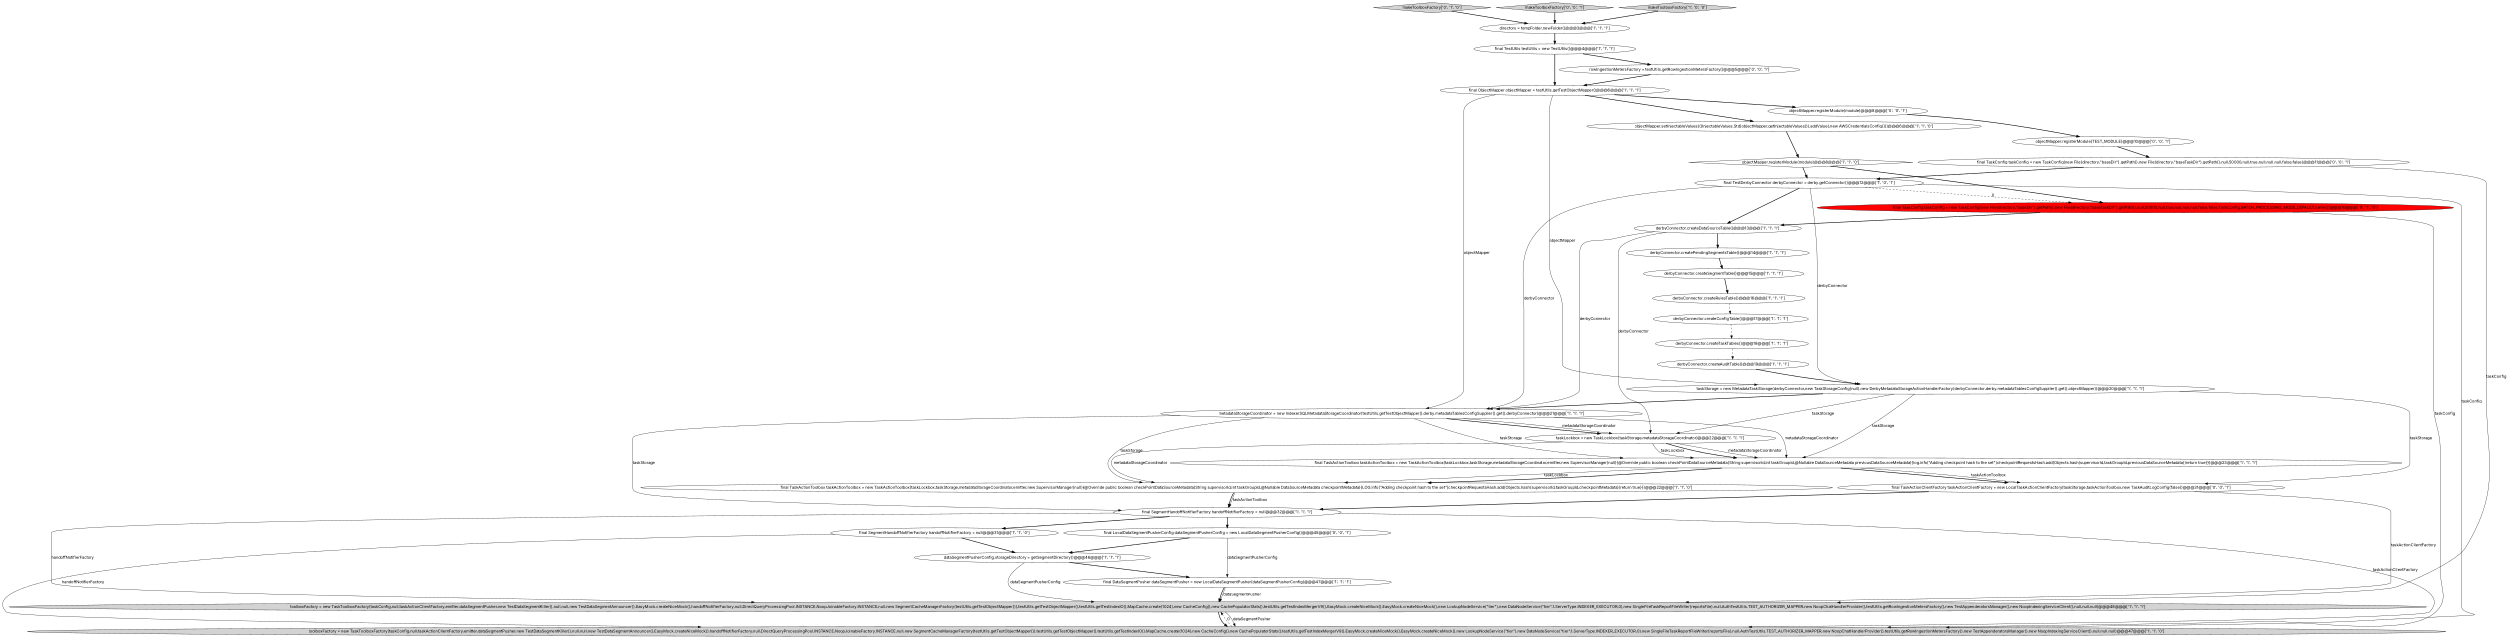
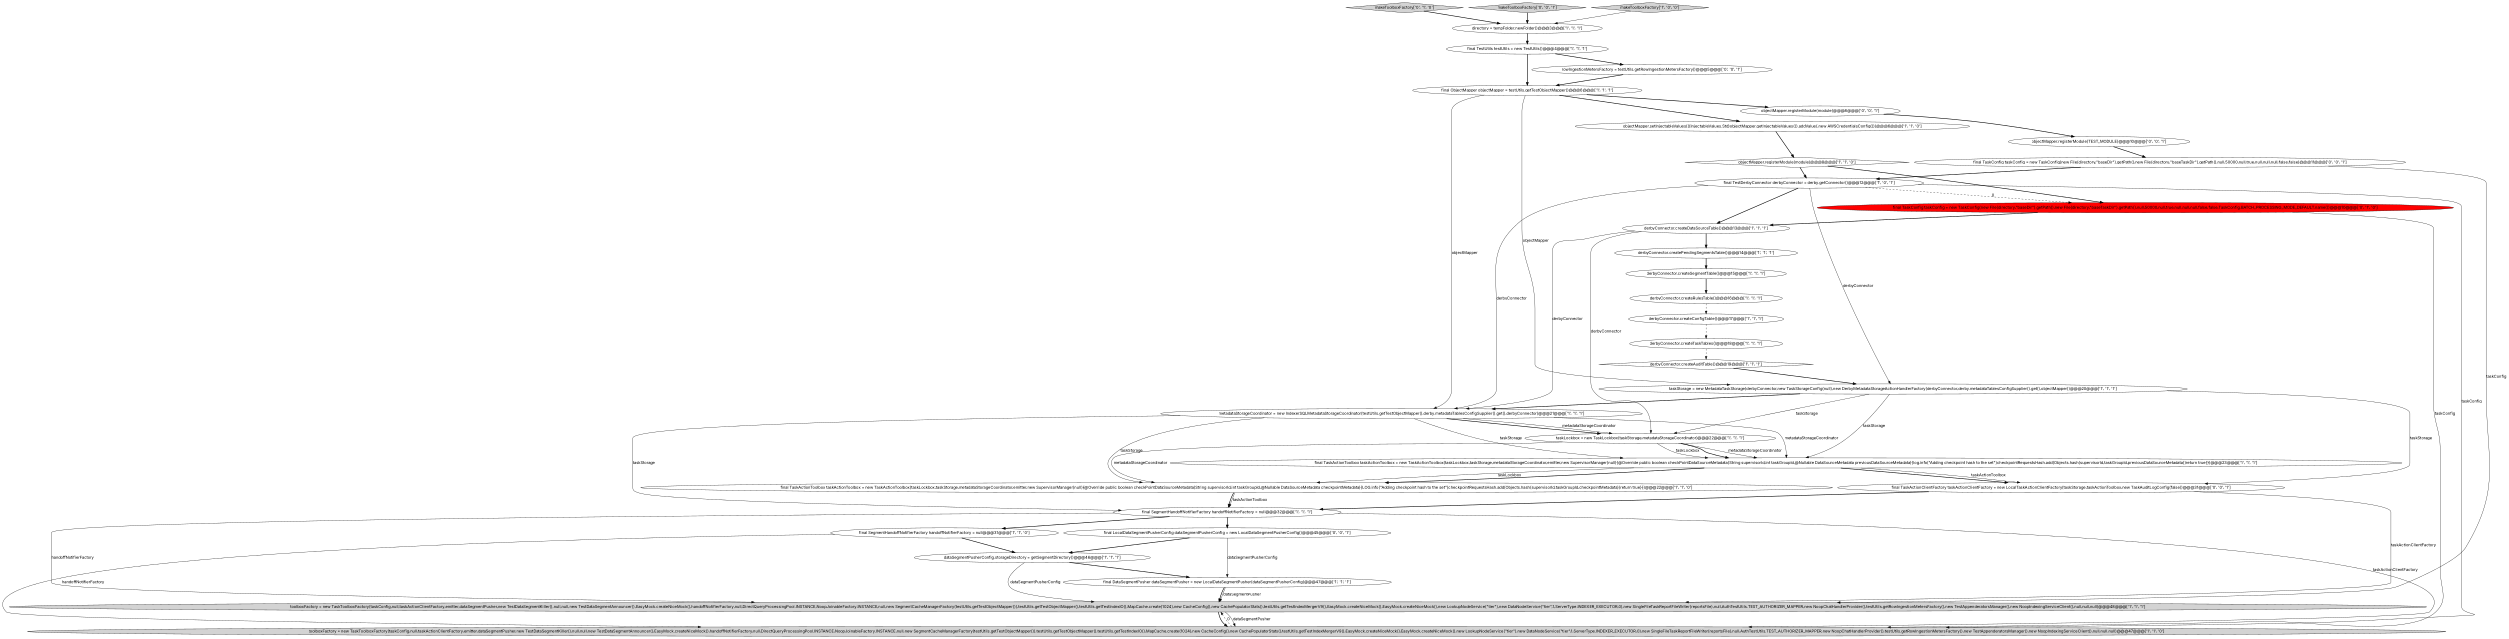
edge "makeToolboxFactory['1', '0', '0']" -> "directory = tempFolder.newFolder()@@@3@@@['1', '1', '1']": style bold -> solid
node "derbyConnector.createAuditTable()@@@19@@@['1', '1', '1']": shape ellipse -> diamond
